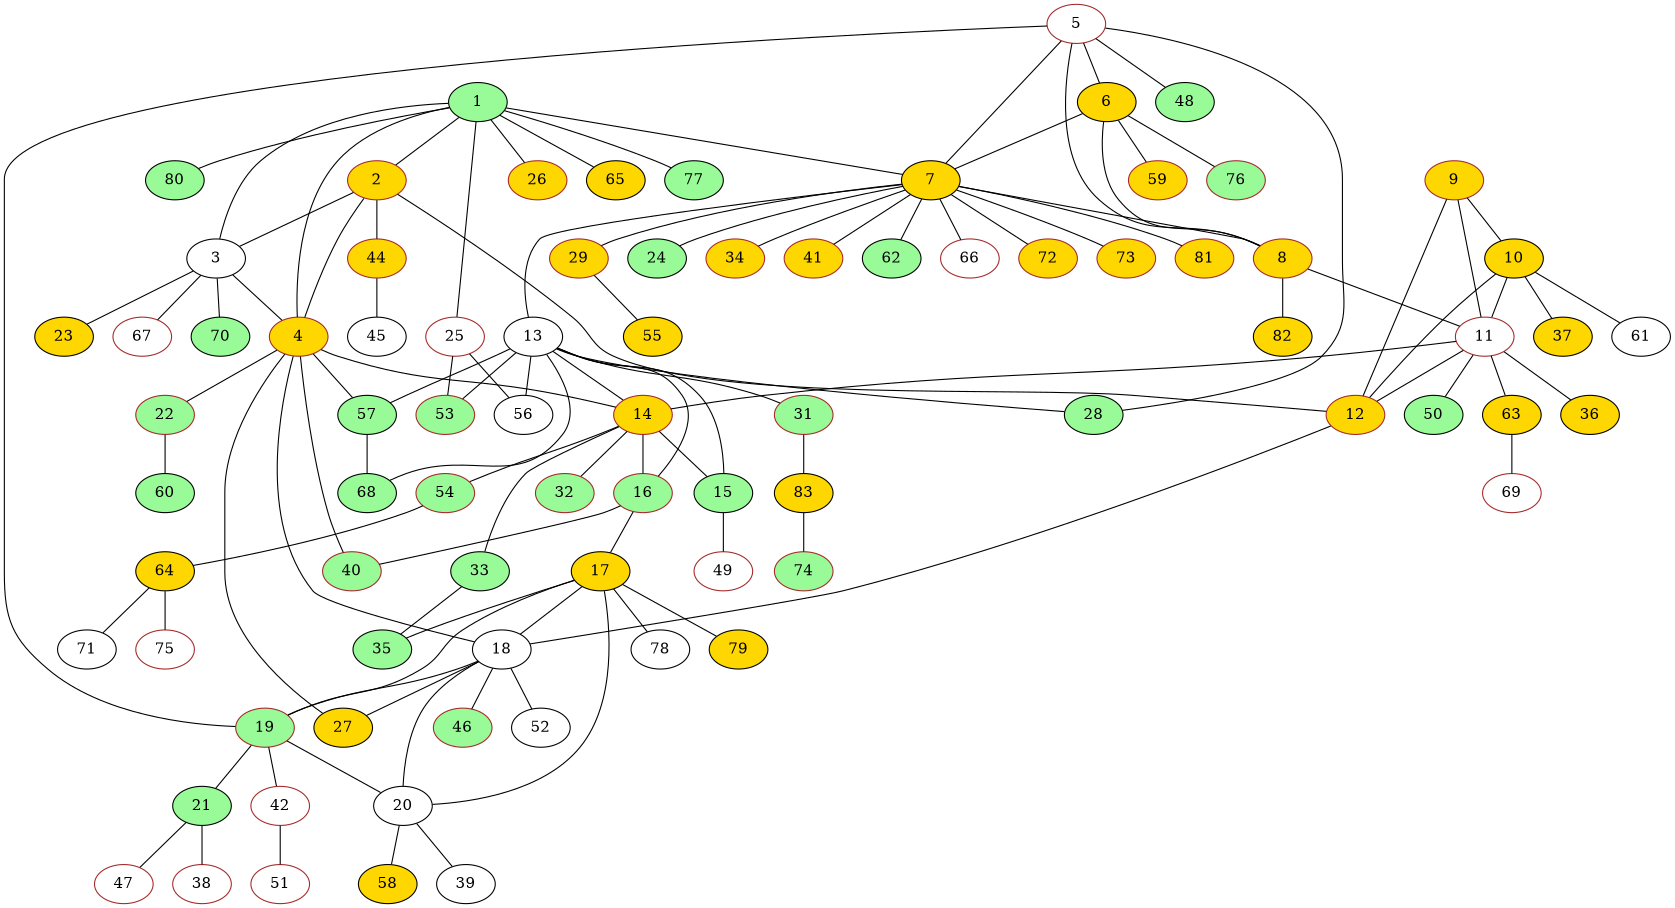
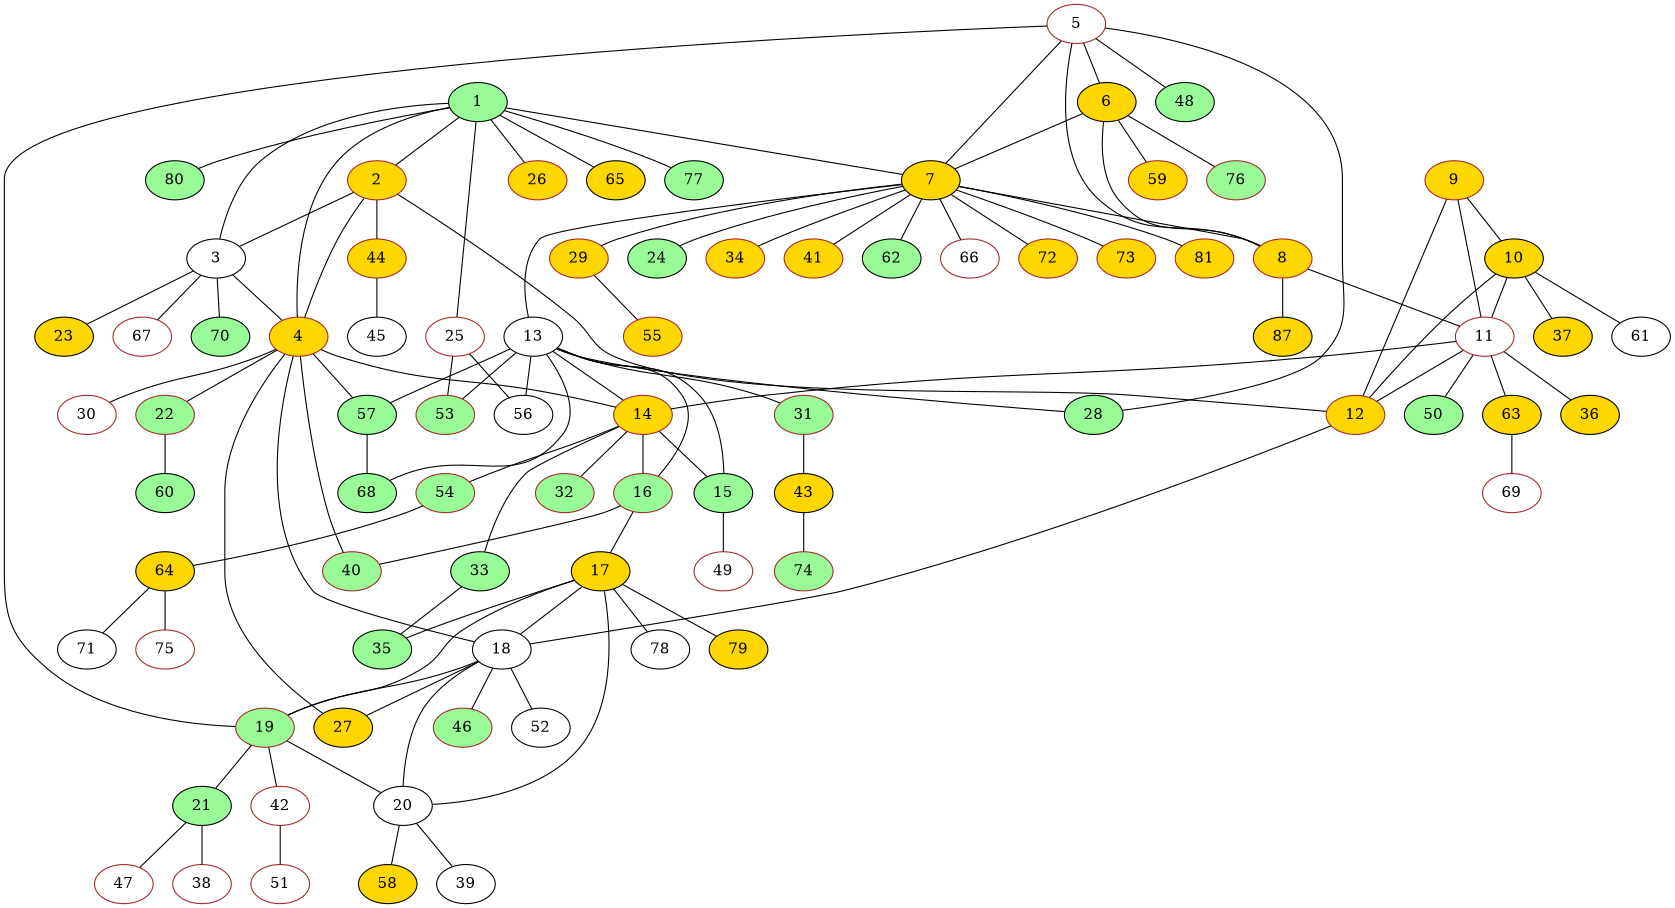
node "55": color black -> brown
node "82": label "82" -> "87"
node "30": added
node "83": label "83" -> "43"
